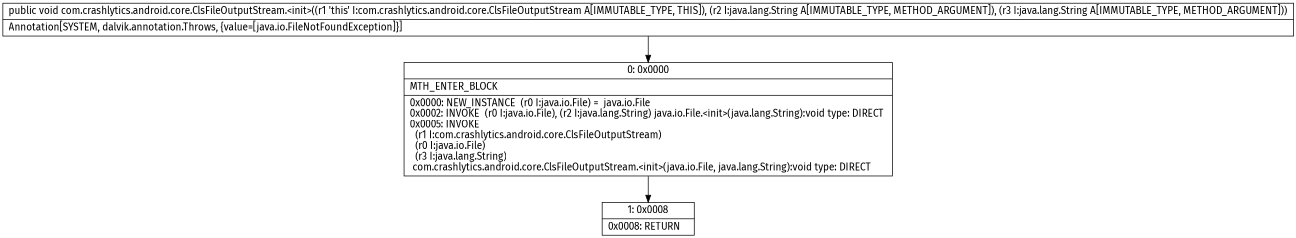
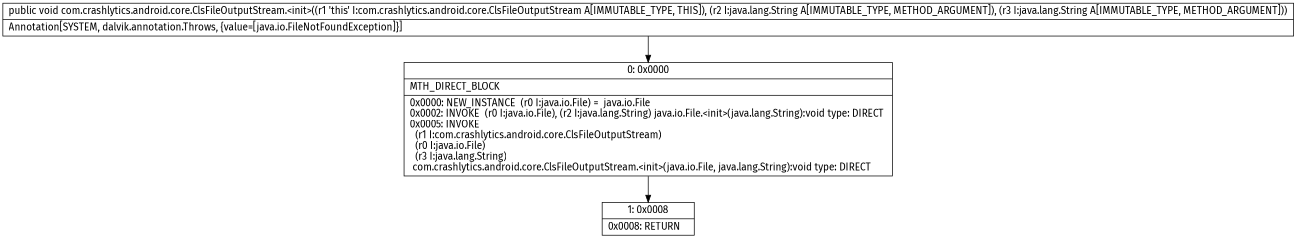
node "0: 0x0000": text "MTH_ENTER_BLOCK" -> "MTH_DIRECT_BLOCK"
